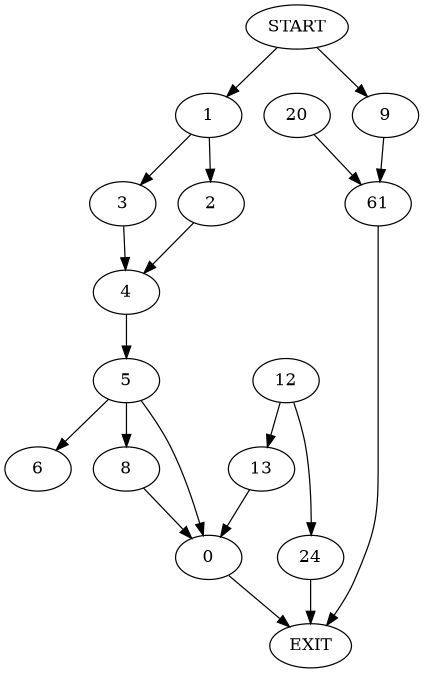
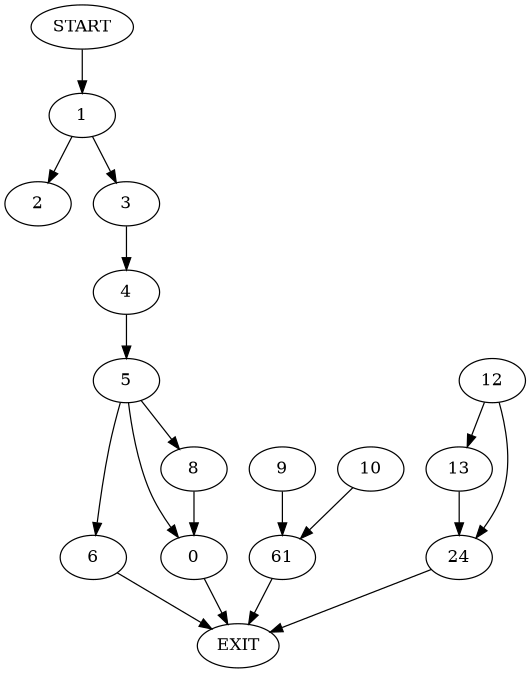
edge "START" -> "9": removed
node "20": label "20" -> "10"
edge "2" -> "4": removed
edge "13" -> "0": now "13" -> "24"
edge "6" -> "EXIT": added
